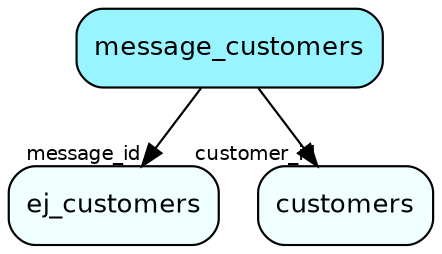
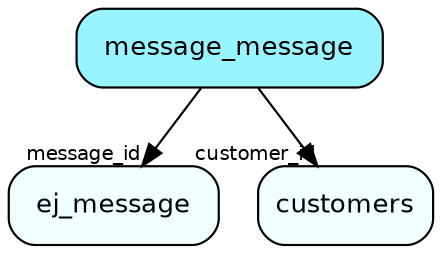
node "message_customers": label "message_customers" -> "message_message"
node "ej_customers": label "ej_customers" -> "ej_message"
